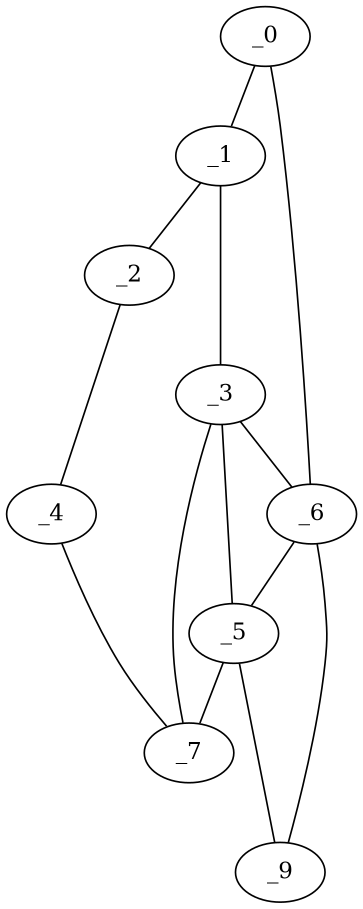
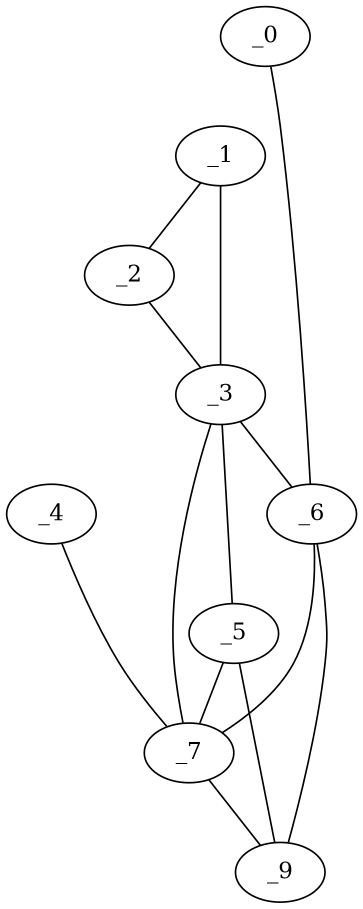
edge "_0" -- "_1": removed
edge "_2" -- "_4": now "_2" -- "_3"
edge "_6" -- "_5": now "_6" -- "_7"
edge "_7" -- "_9": added
